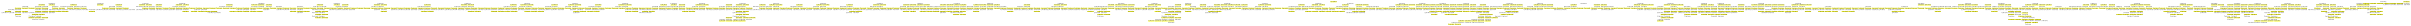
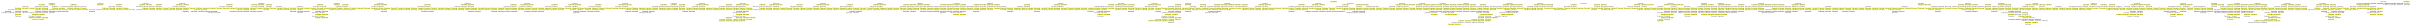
node "[35], V: 0.001, N: 1, P: 0.02, U: 0.029": removed
